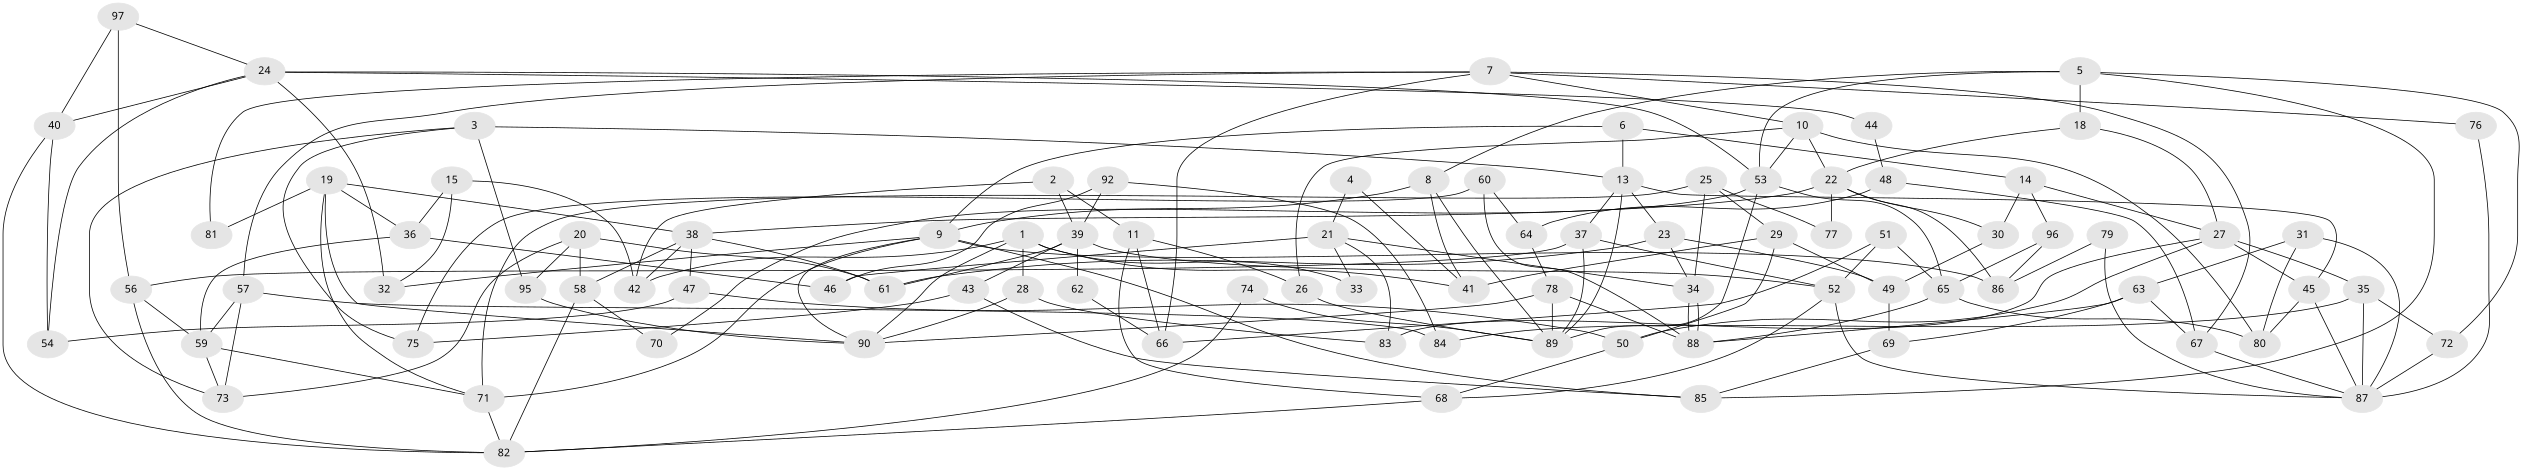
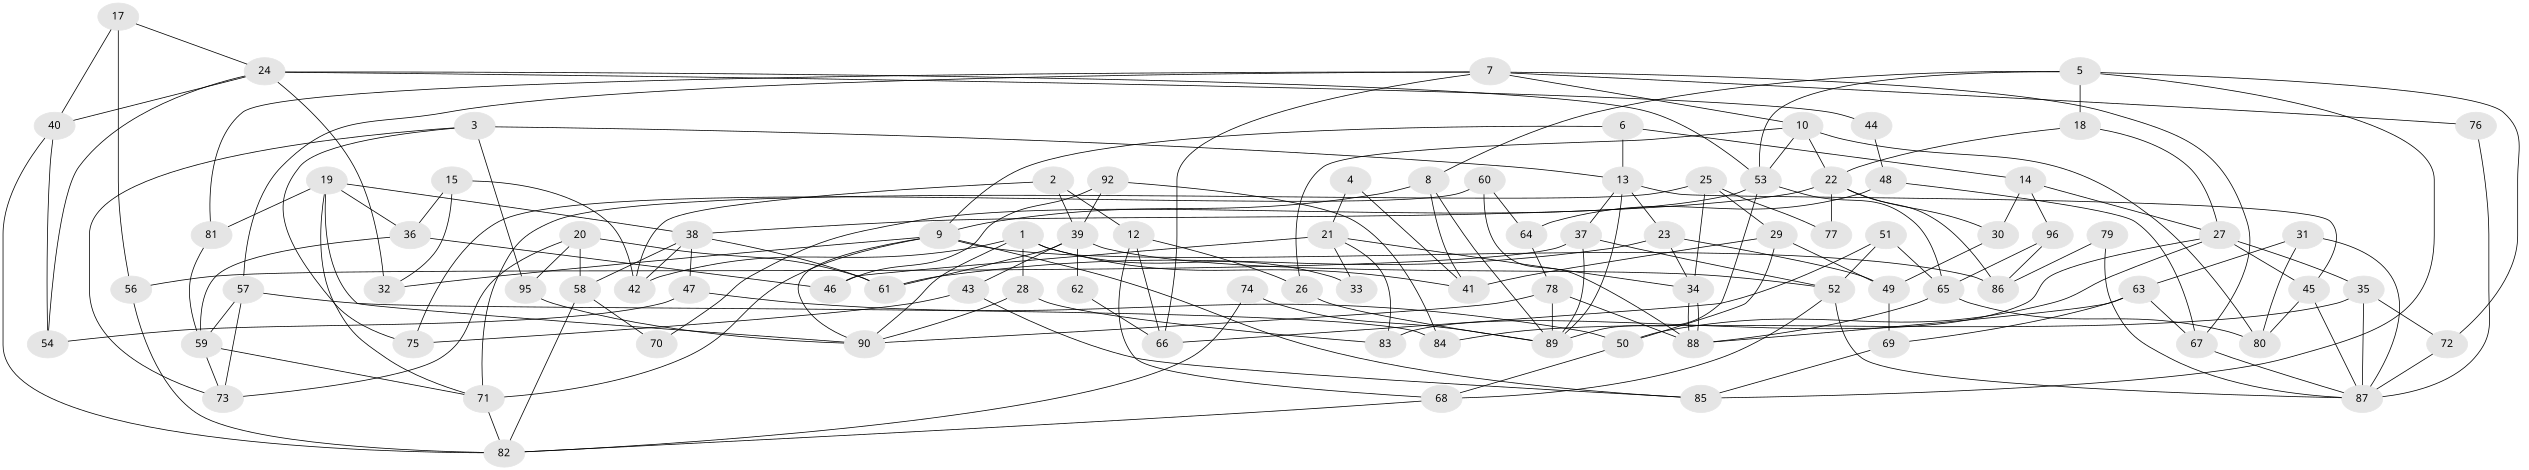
node "97": label "97" -> "17"
node "11": label "11" -> "12"
edge "56" -- "59": now "81" -- "59"
